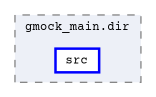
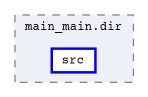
cluster "gmock_main.dir": label "gmock_main.dir" -> "main_main.dir"
